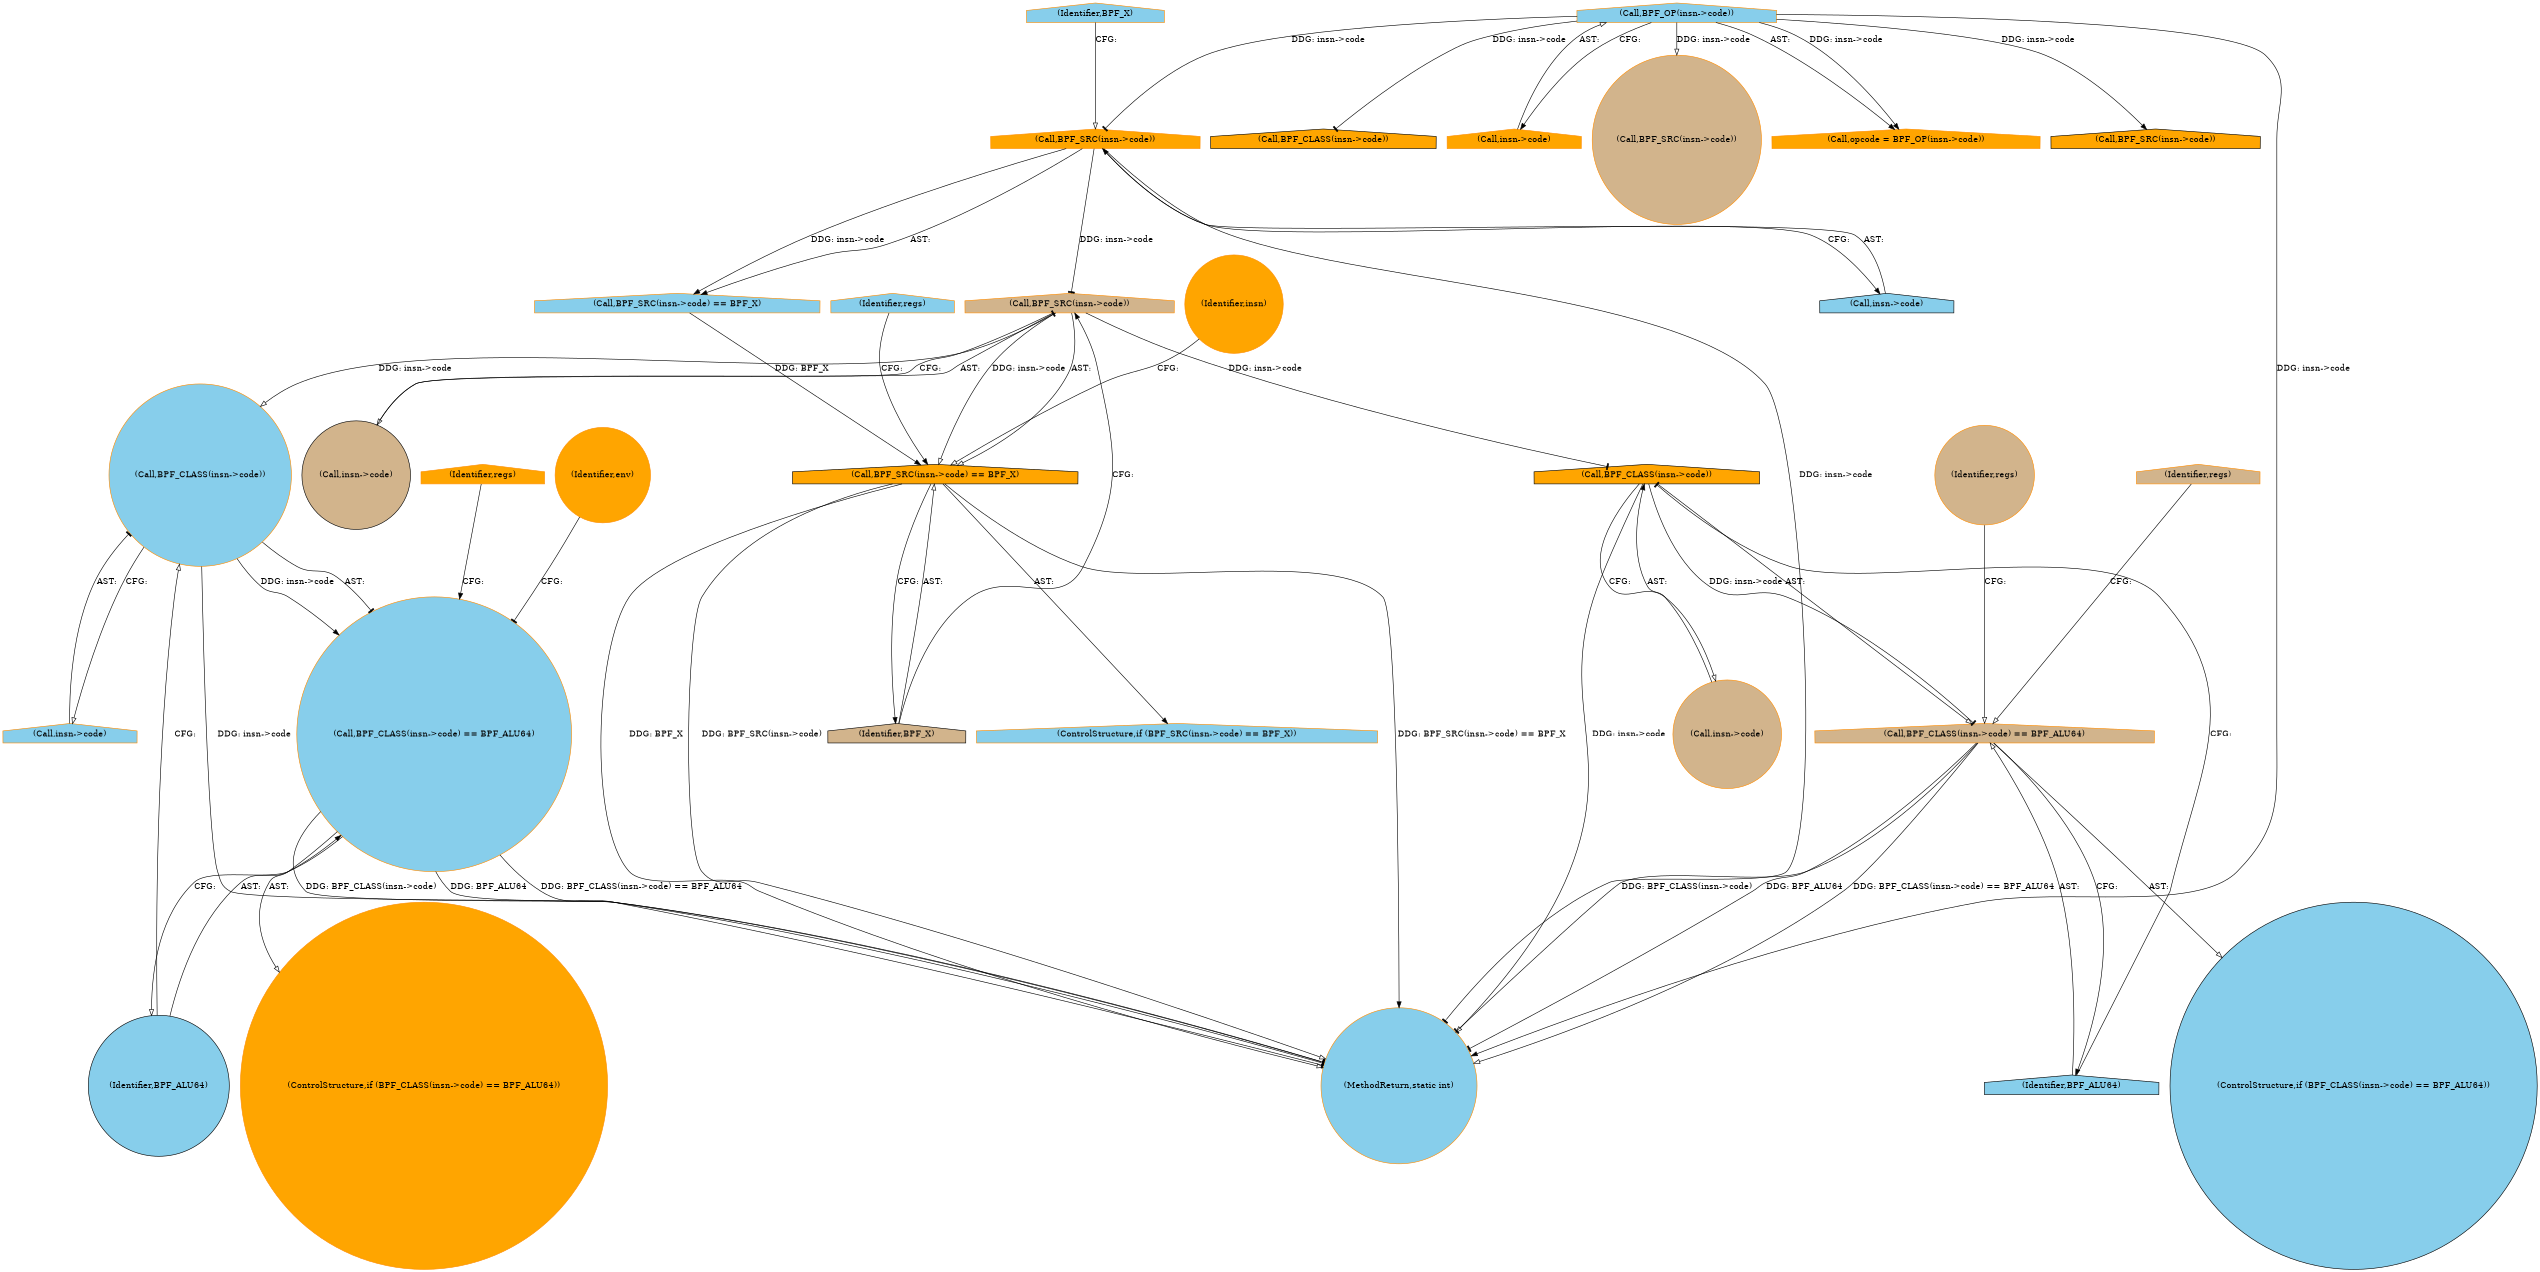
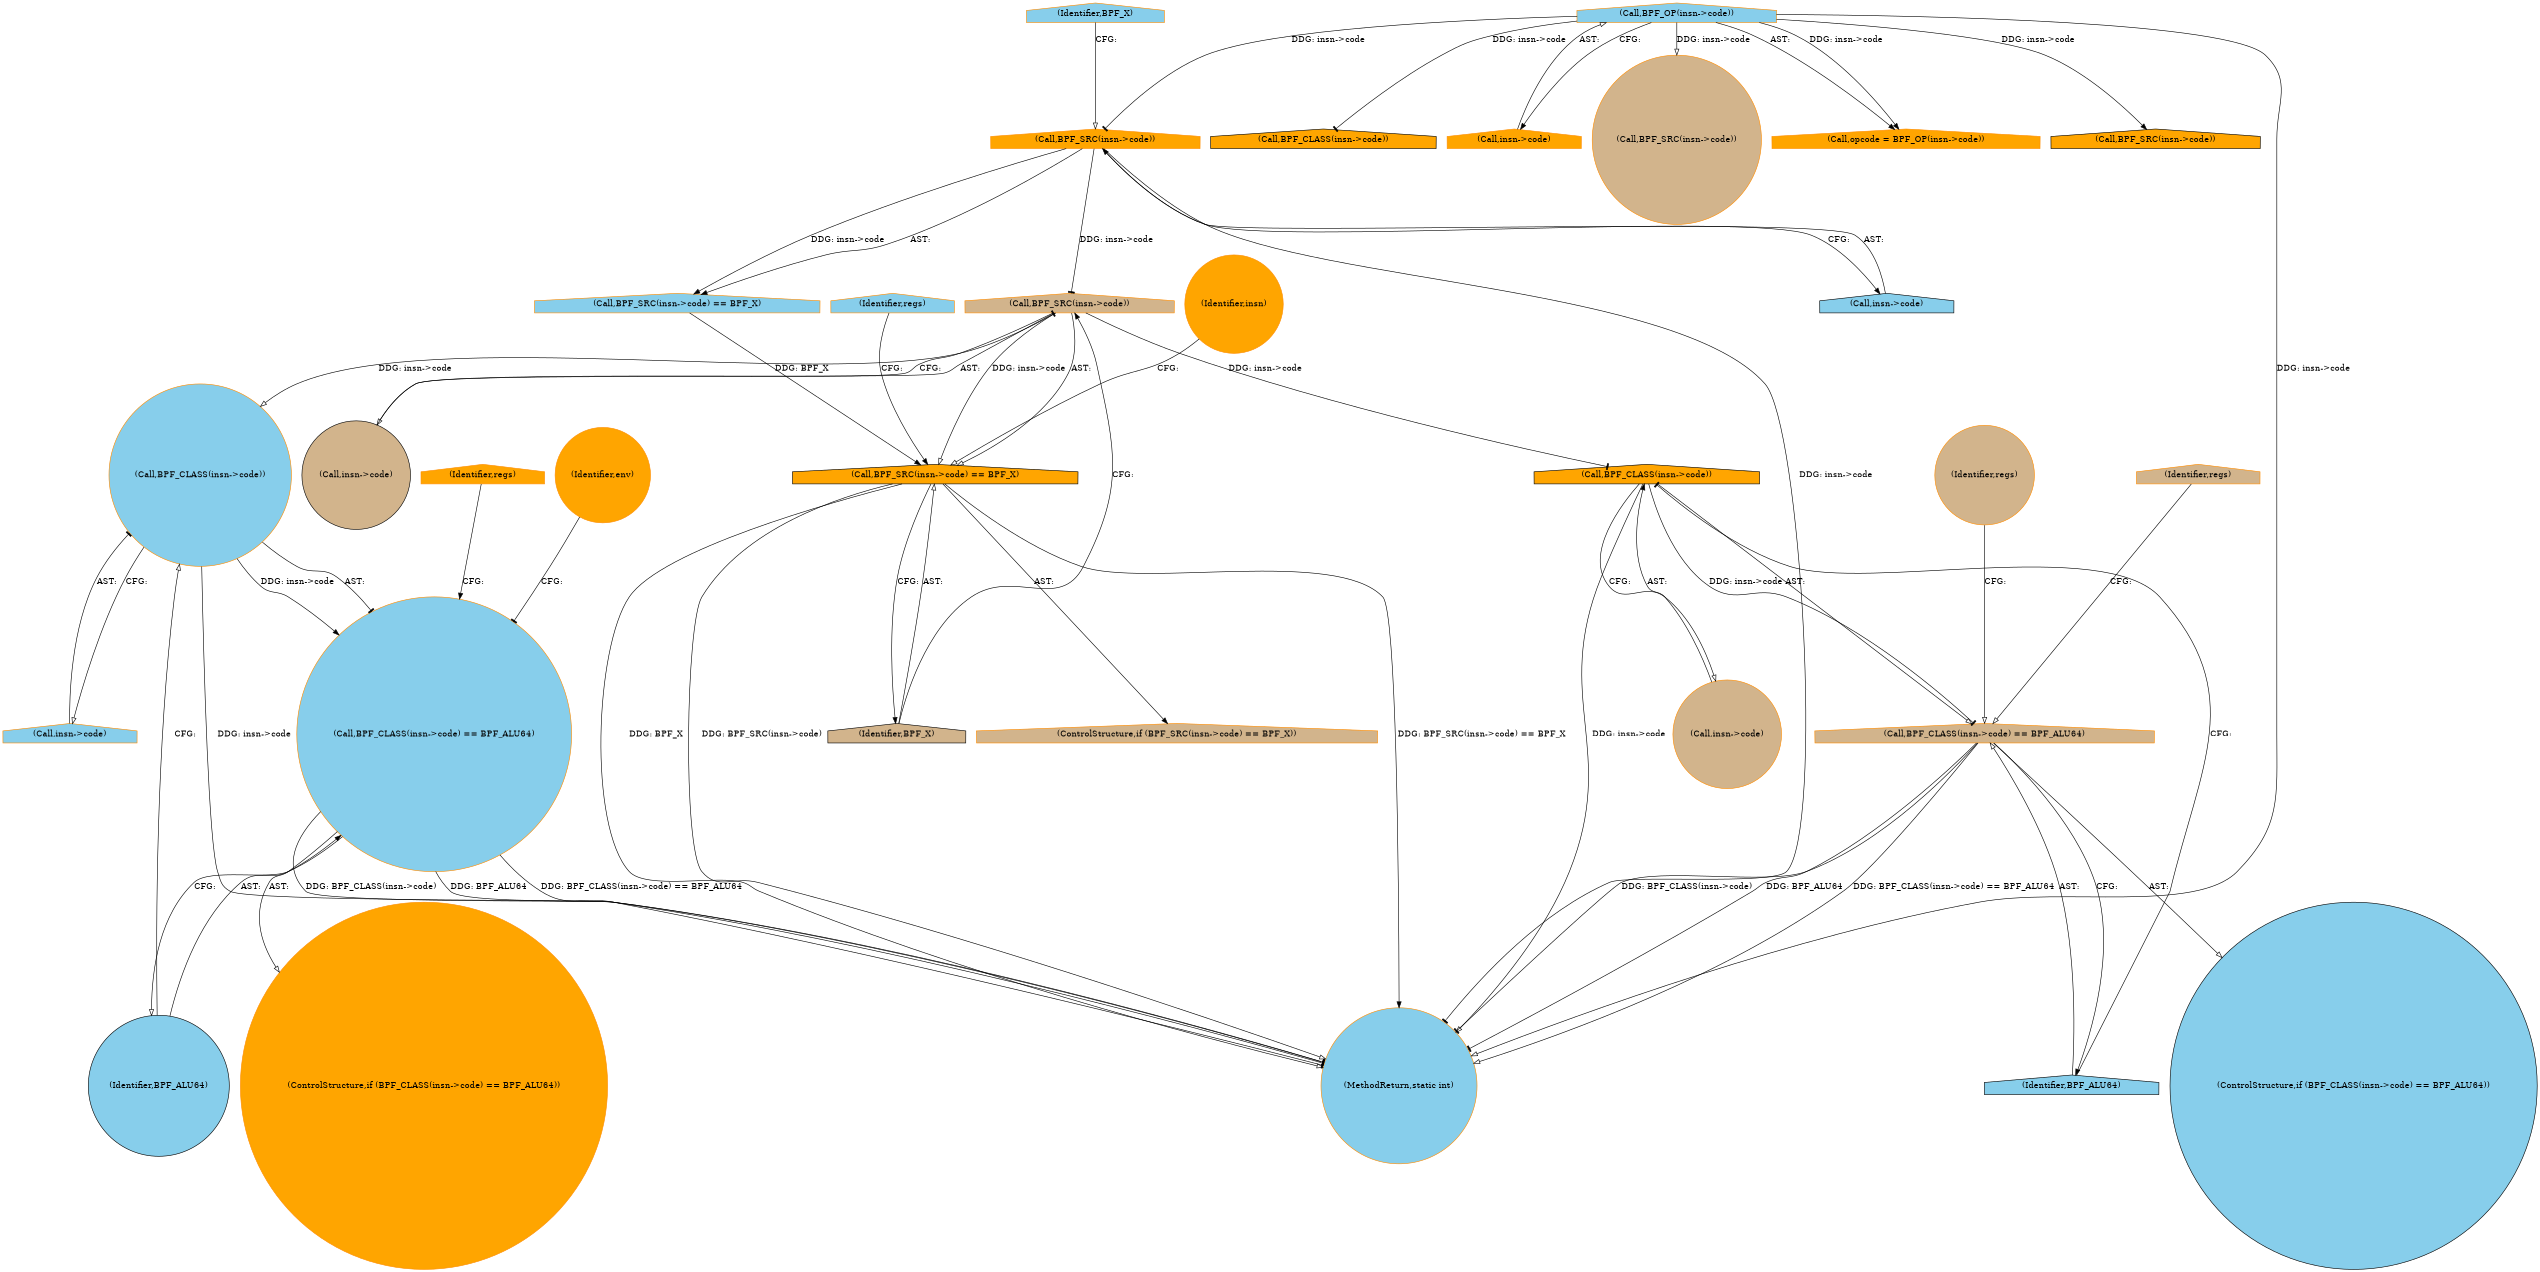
edge "(Call,BPF_OP(insn->code))" -> "(MethodReturn,static int)": arrowhead normal -> onormal
node "(ControlStructure,if (BPF_SRC(insn->code) == BPF_X))": fillcolor skyblue -> tan
